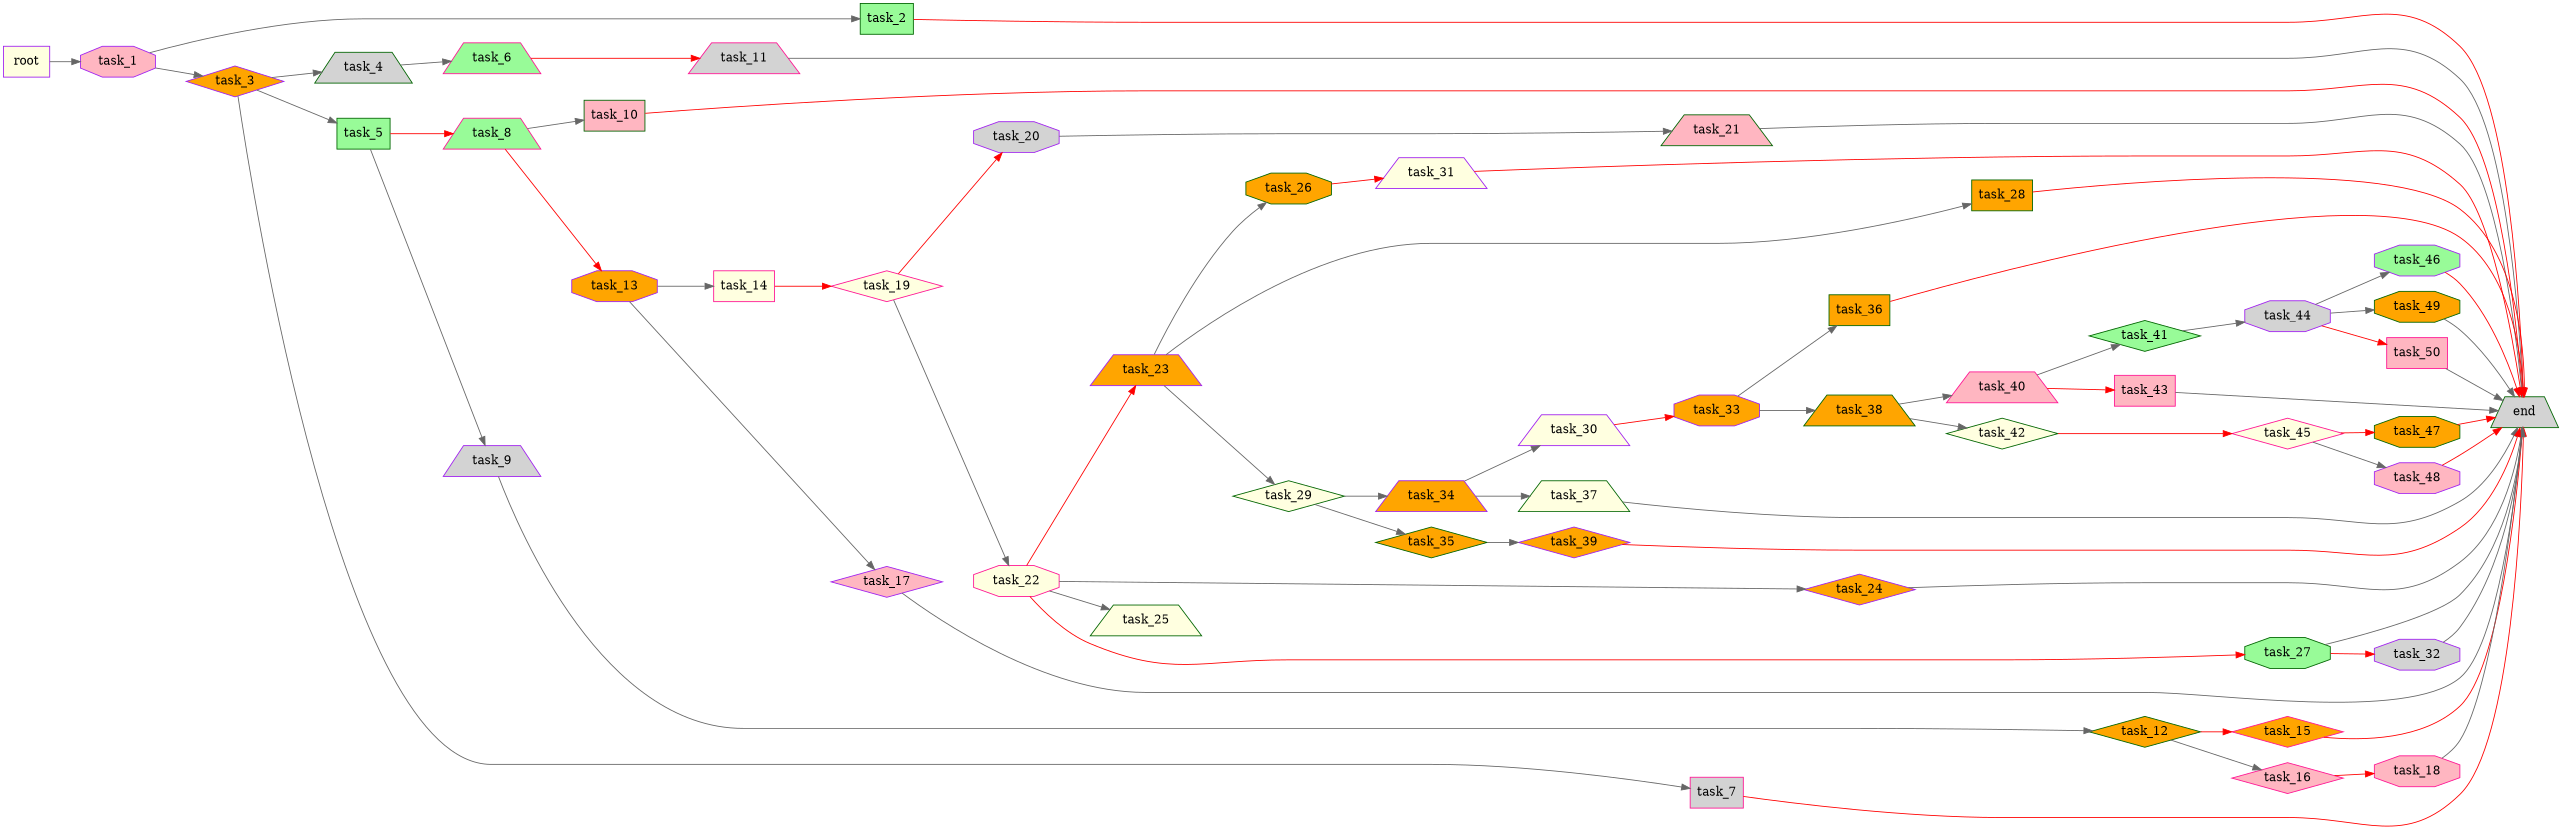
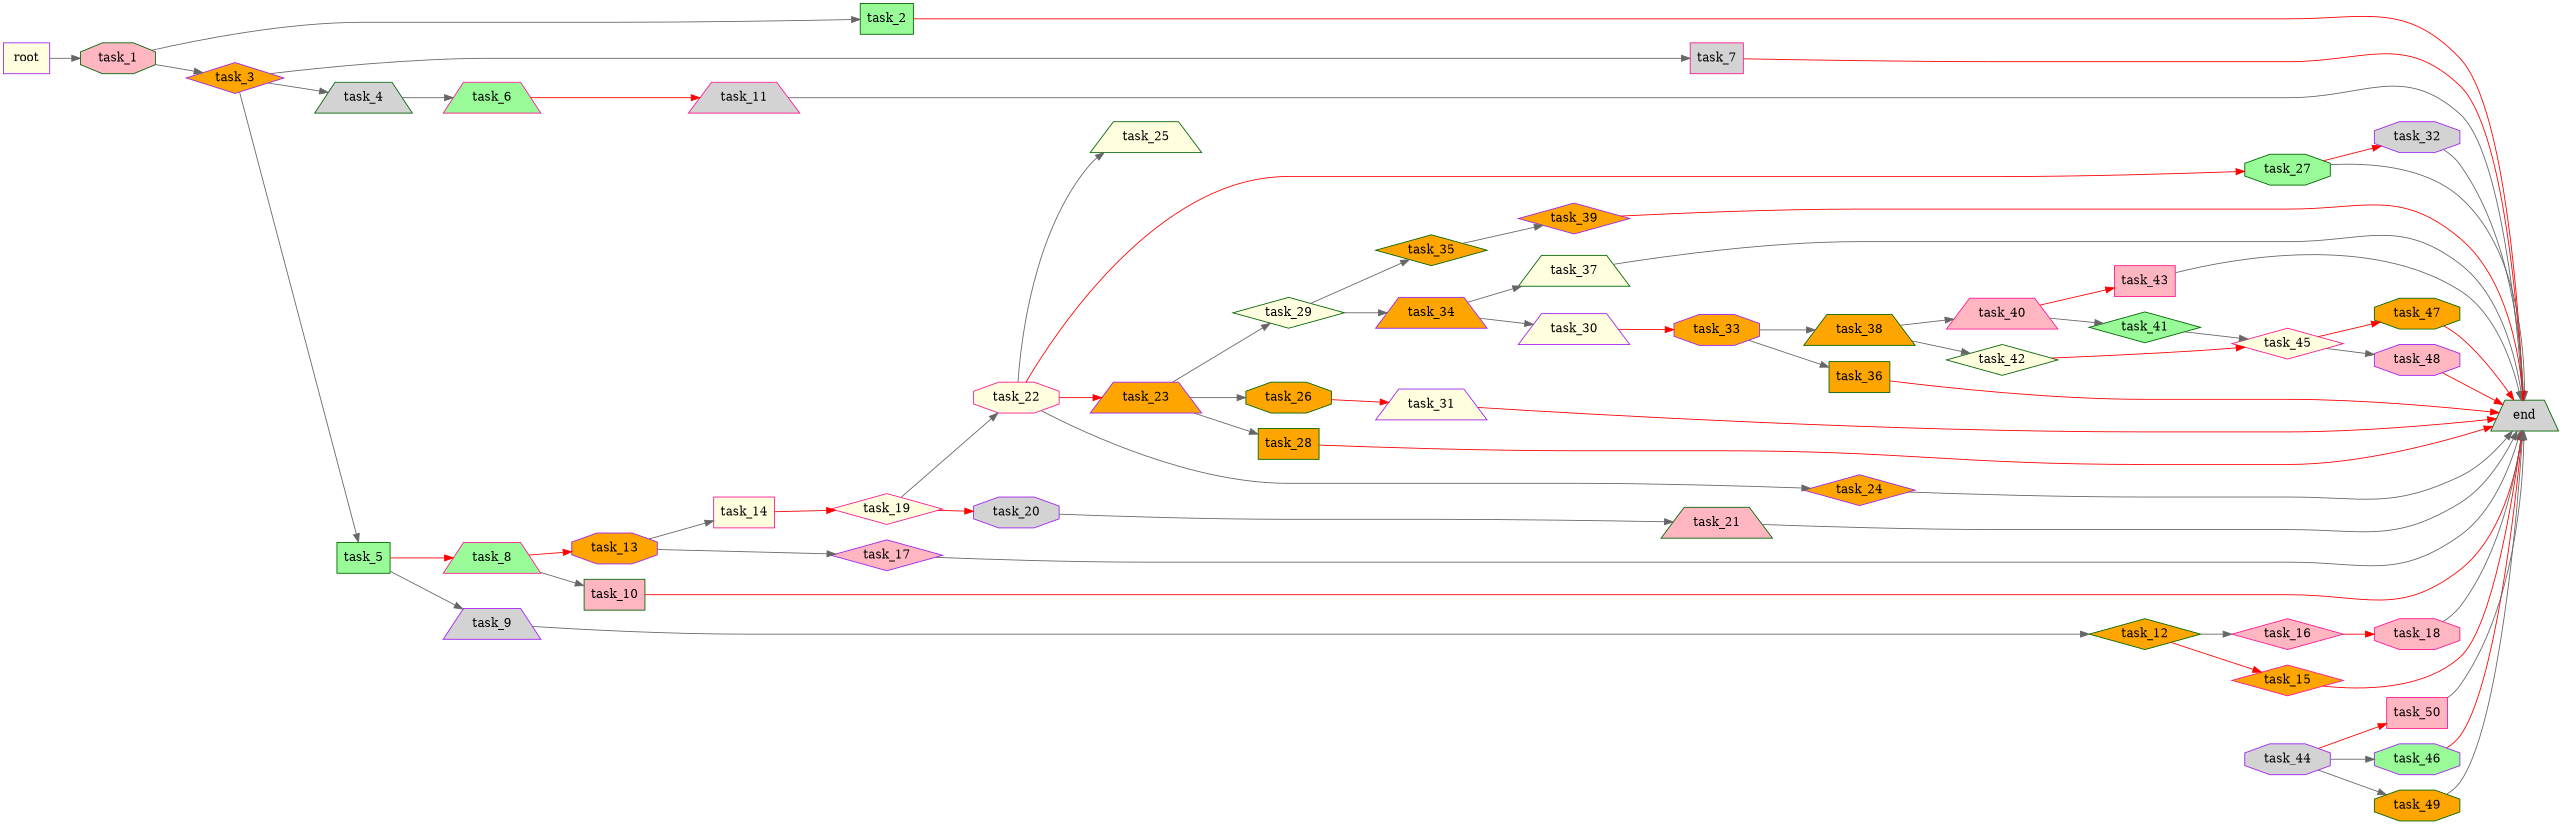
node "task_1": color purple -> darkgreen
edge "task_41" -> "task_44": now "task_41" -> "task_45"
